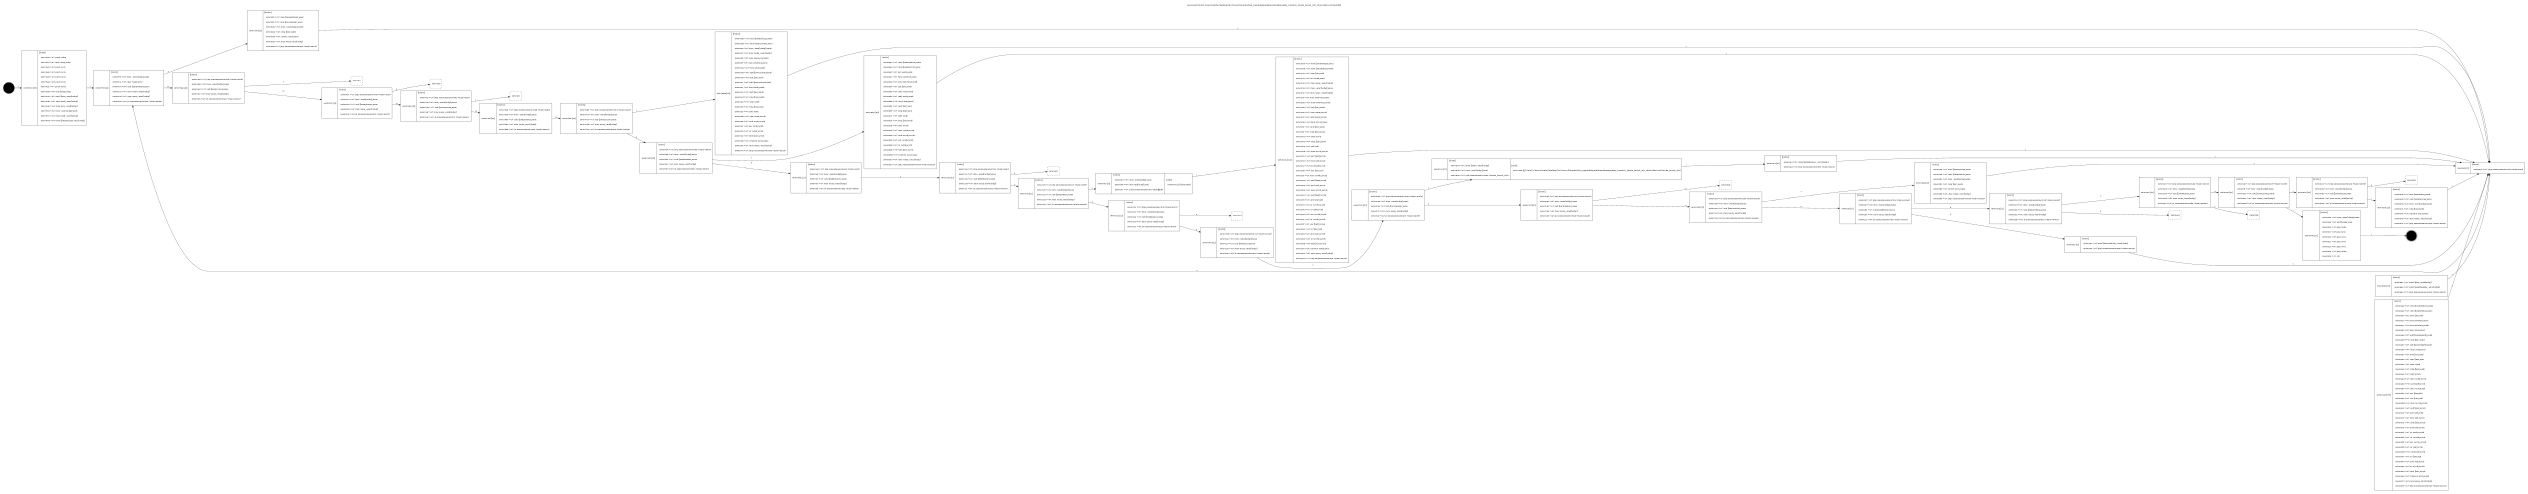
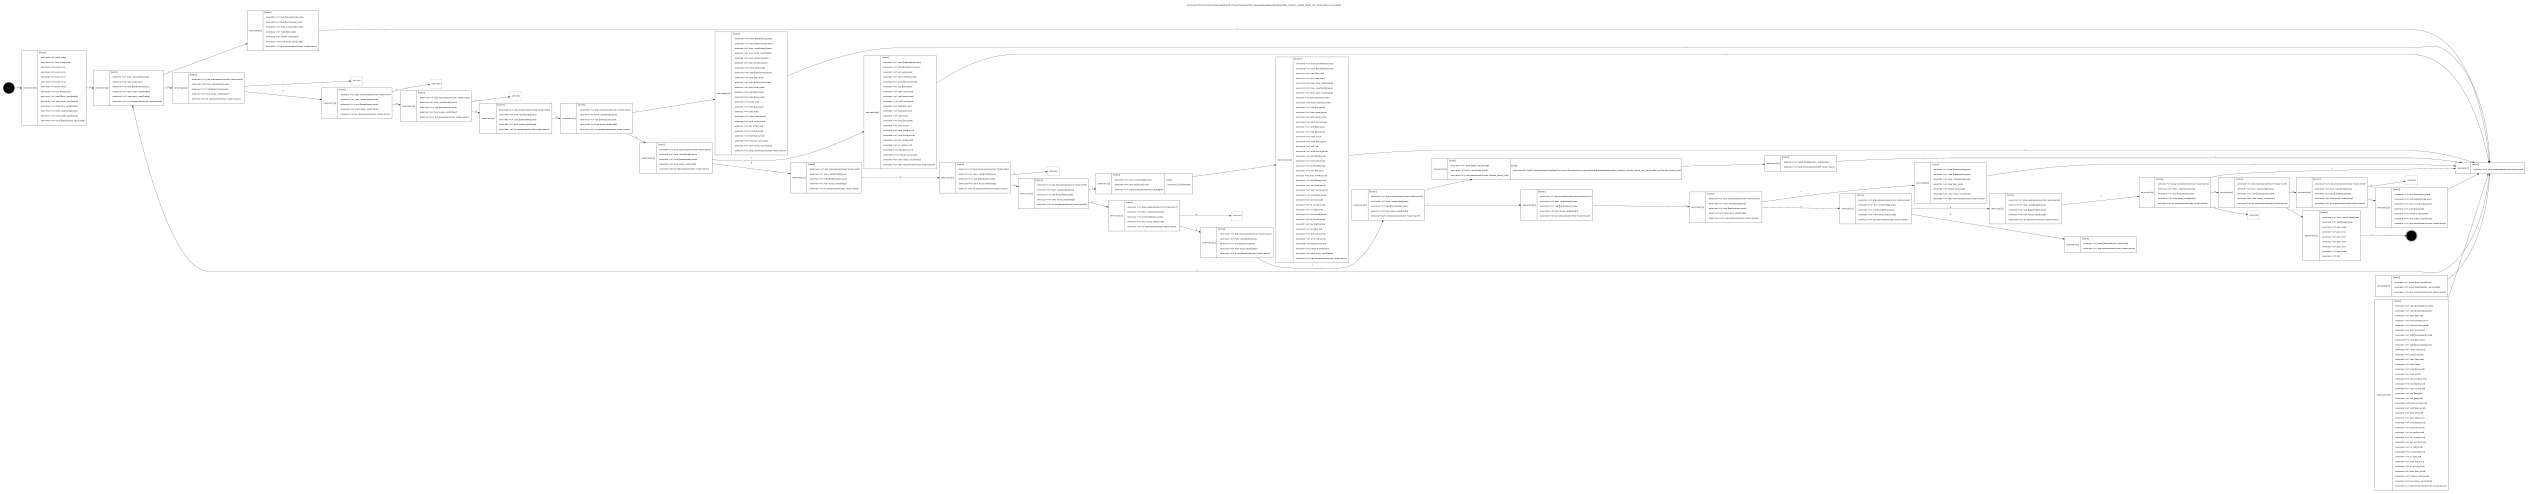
node "0x40195b": removed
node "0x401865": removed
edge "0x40179c [12]" -> "0x40197e [5]": now "0x4015e1 [25]" -> "0x40197e [5]"
